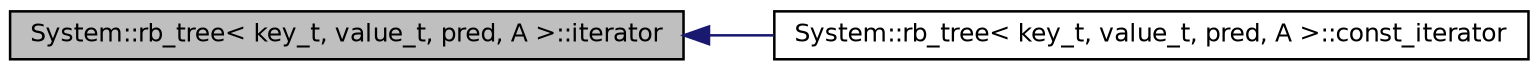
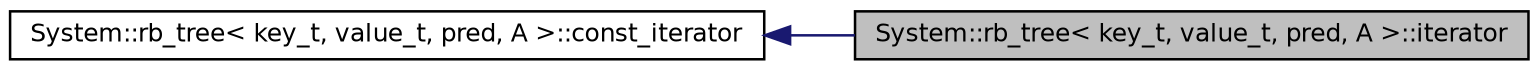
edge "System::rb_tree< key_t, value_t, pred, A >::const_iterator" -> "System::rb_tree< key_t, value_t, pred, A >::iterator": reversed
